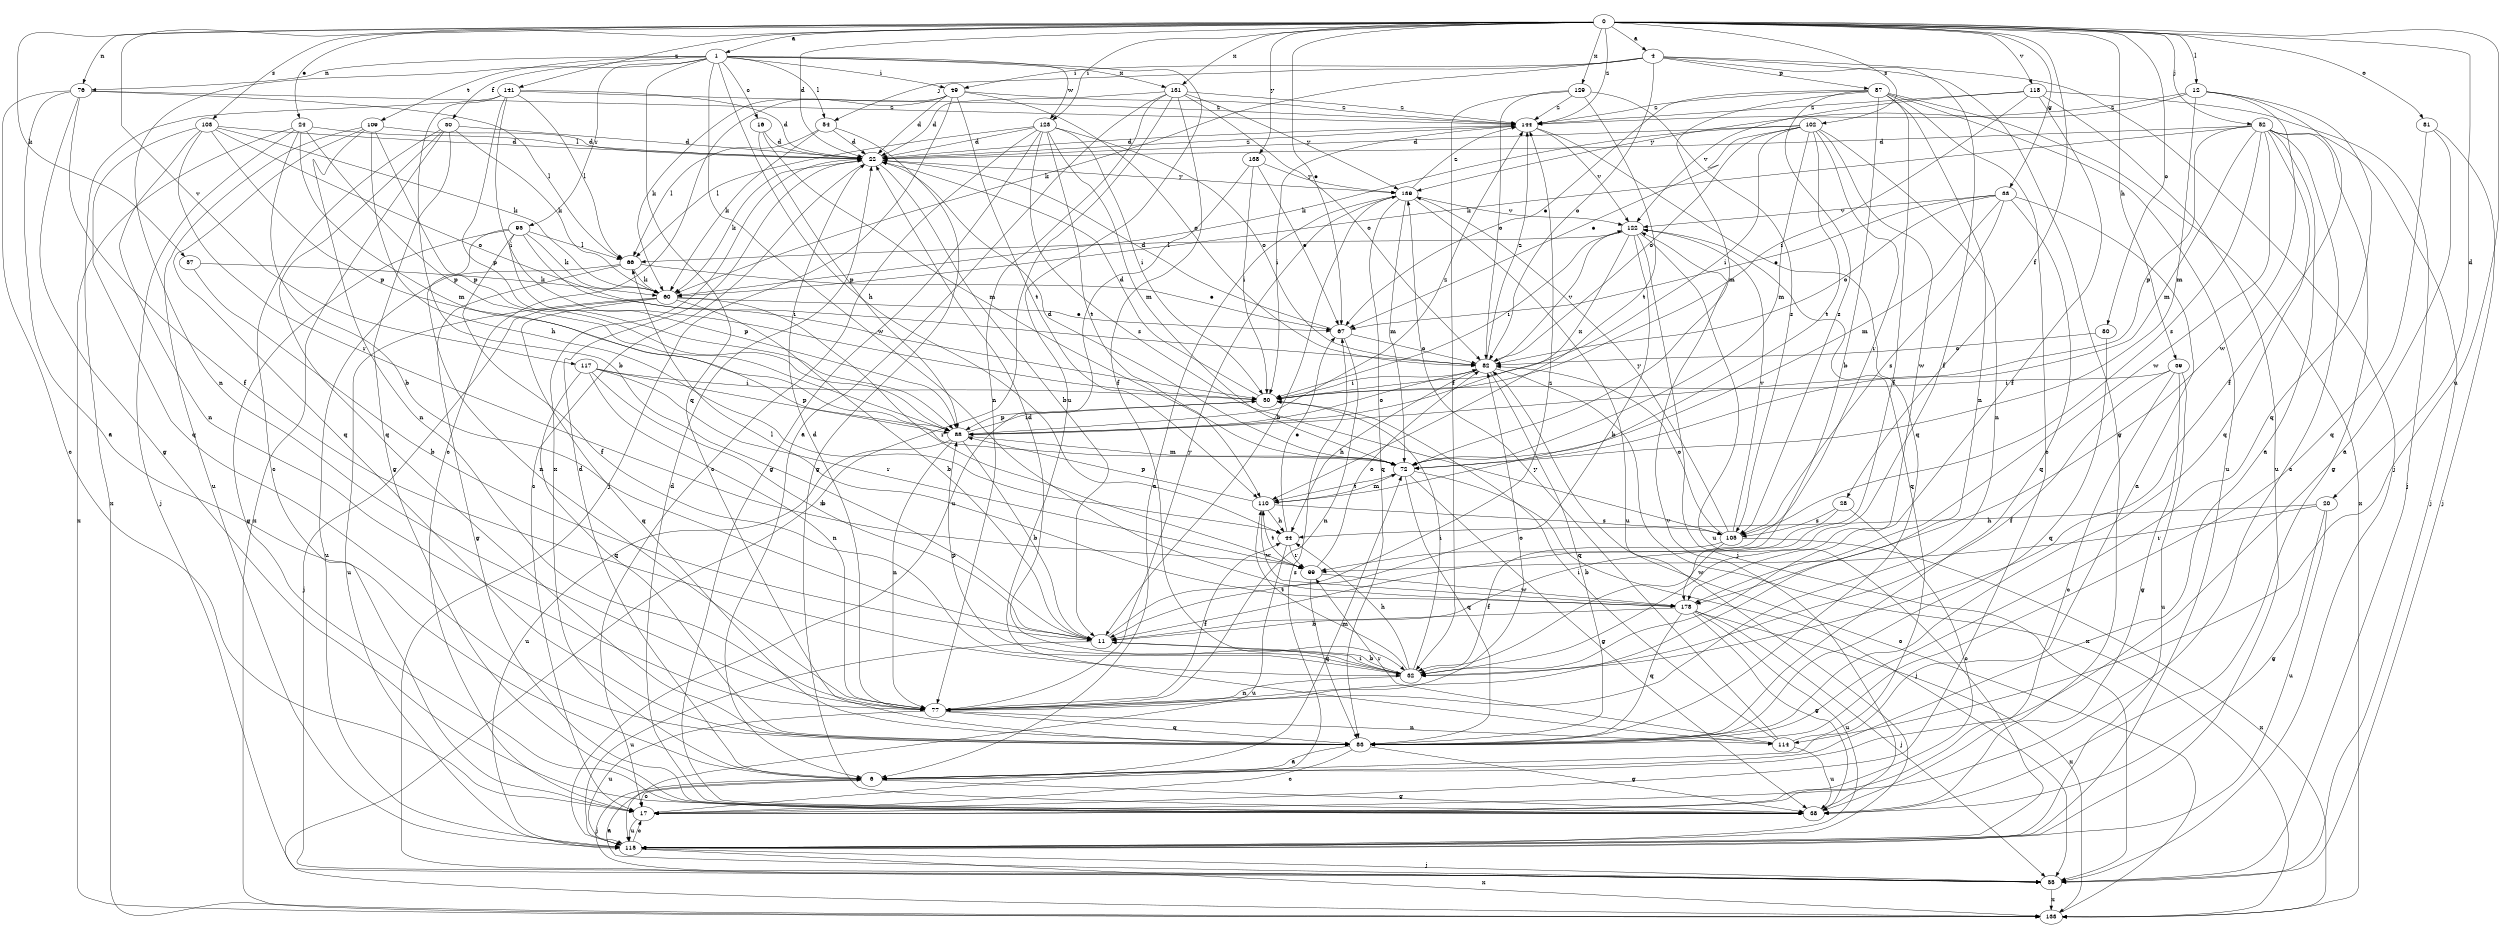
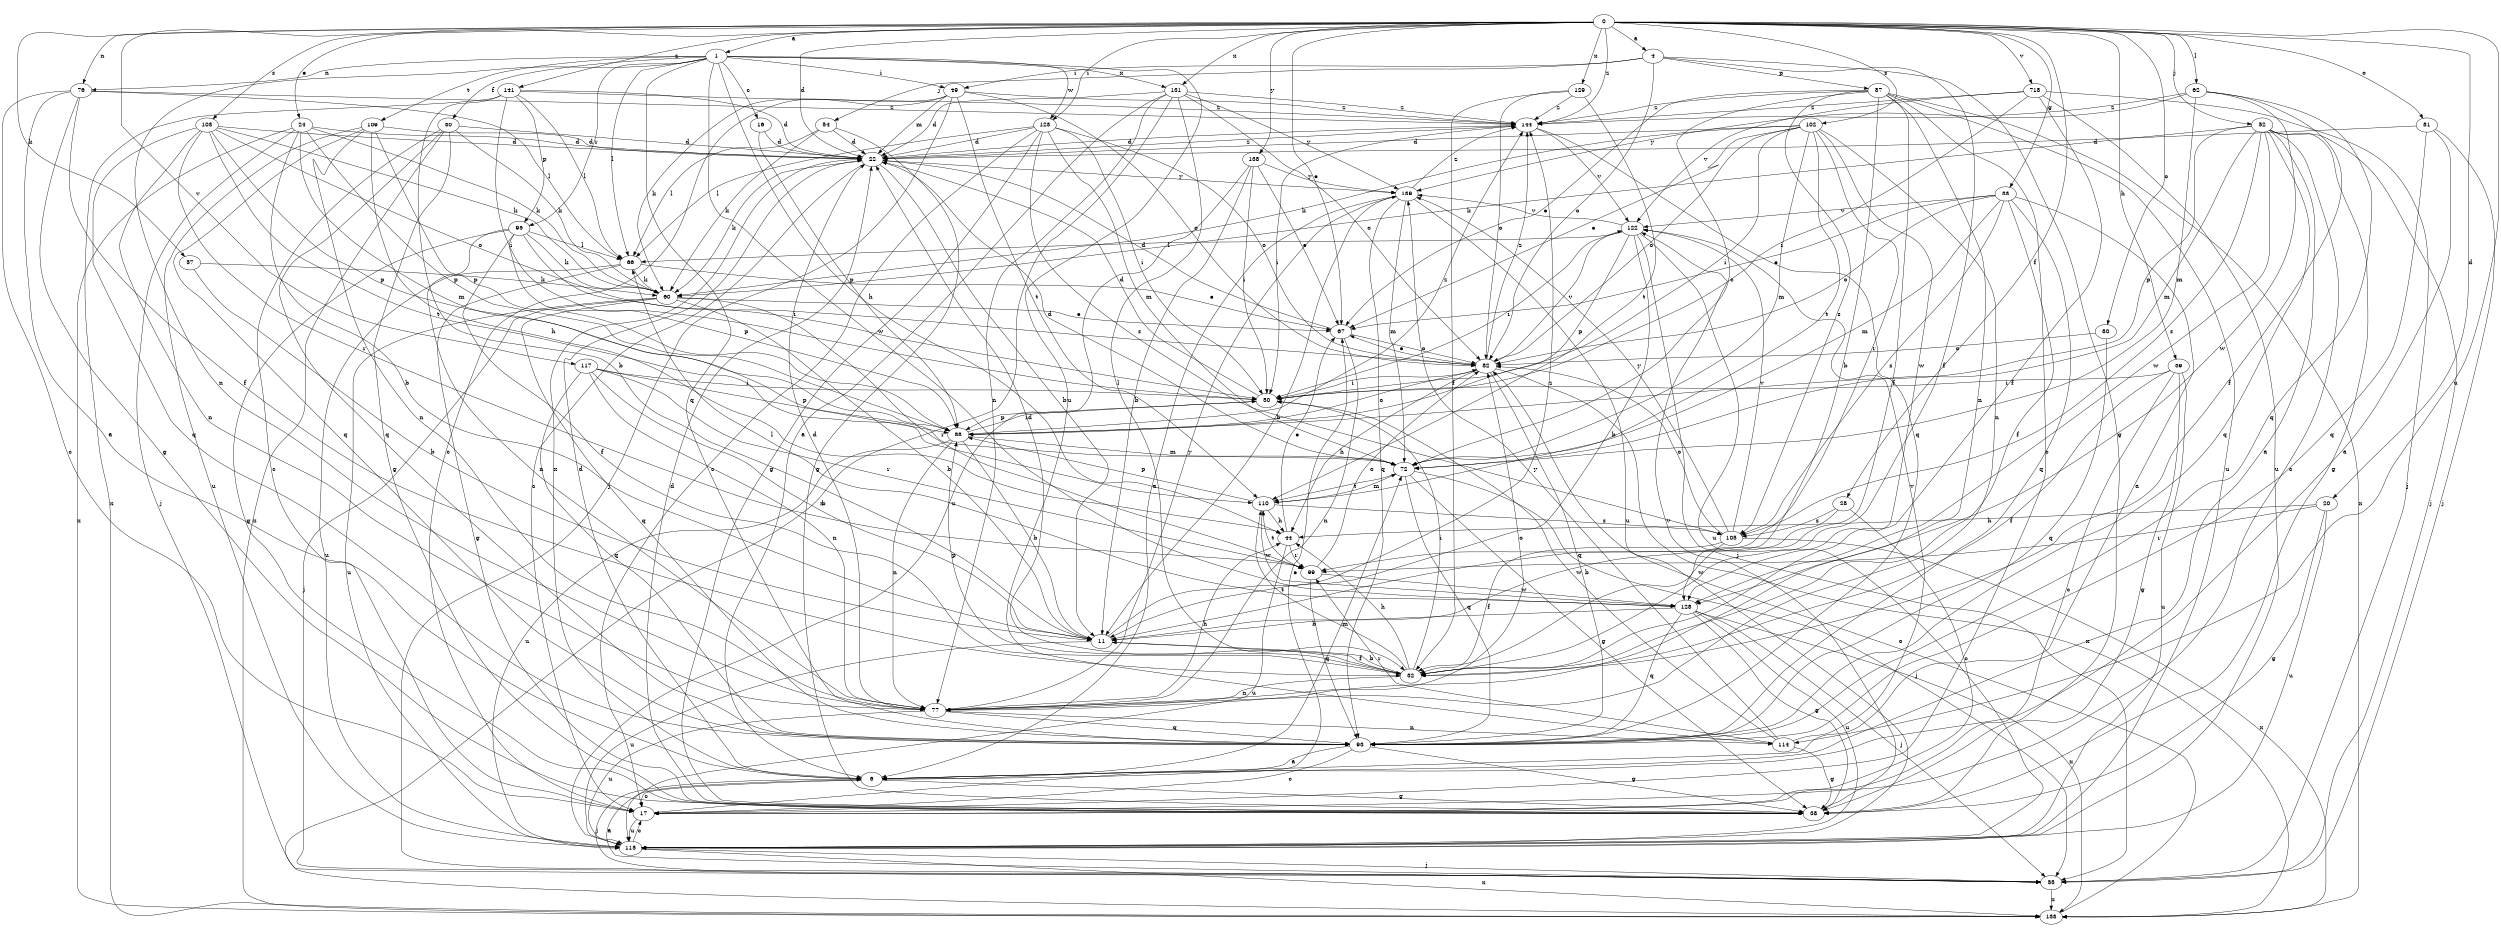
edge "1" -> "54": now "1" -> "66"
node "118": label "118" -> "718"
node "12": label "12" -> "62"
edge "49" -> "22": label "d" -> "m"
edge "4" -> "60": now "24" -> "60"
edge "24" -> "22": label "l" -> "d"
edge "52" -> "22": now "81" -> "22"
edge "139" -> "122": reversed
edge "129" -> "105": removed, label "s"
edge "87" -> "72": label "m" -> "c"
edge "4" -> "55": removed, label "j"
edge "141" -> "88": now "141" -> "95"
edge "123" -> "110": now "103" -> "110"
edge "122" -> "88": label "x" -> "p"
edge "16" -> "72": removed, label "m"
edge "82" -> "67": added, label "e"
edge "131" -> "32": label "f" -> "l"
edge "138" -> "11": added, label "b"
edge "114" -> "122": label "q" -> "v"
edge "33" -> "32": added, label "f"
edge "17" -> "67": label "s" -> "e"
edge "114" -> "50": label "i" -> "w"
node "178": label "178" -> "128"
edge "77" -> "44": label "f" -> "h"
edge "11" -> "32": label "i" -> "f"
node "83": label "83" -> "93"
edge "114" -> "38": label "u" -> "g"
